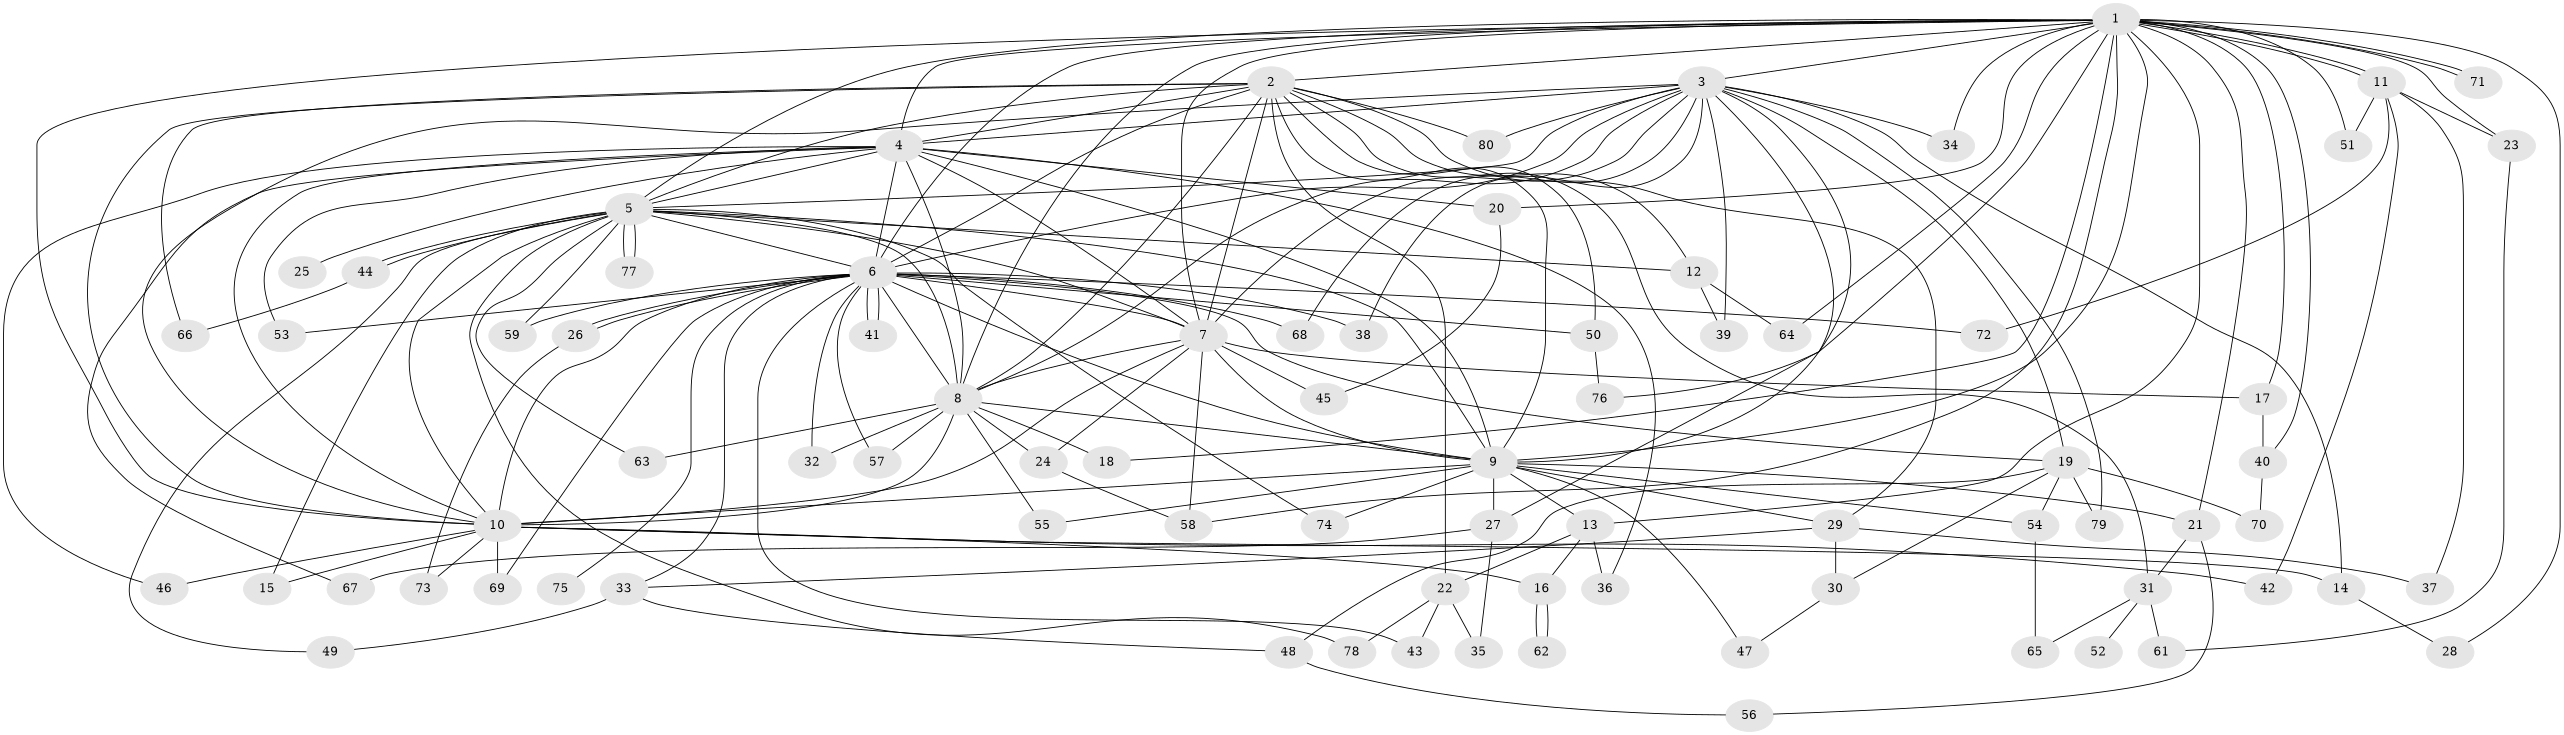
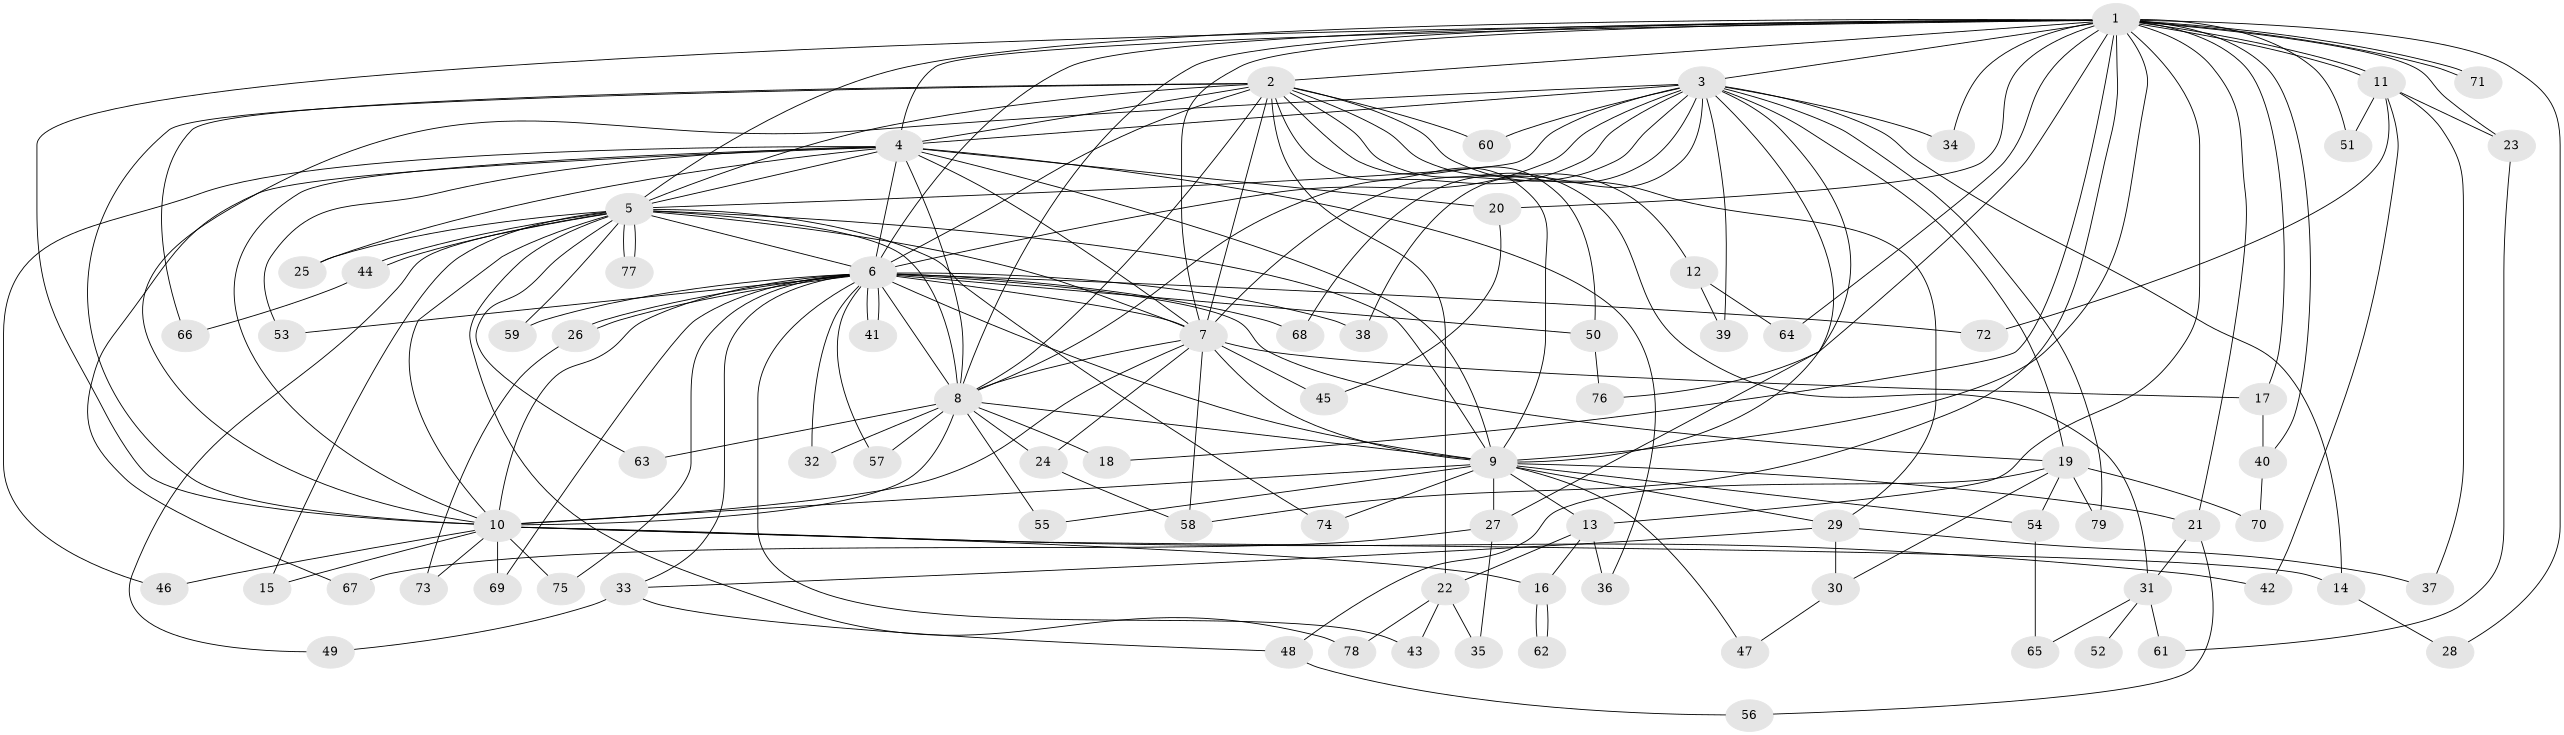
node "80": label "80" -> "60"
edge "5" -- "12": now "5" -- "25"
edge "10" -- "75": added
